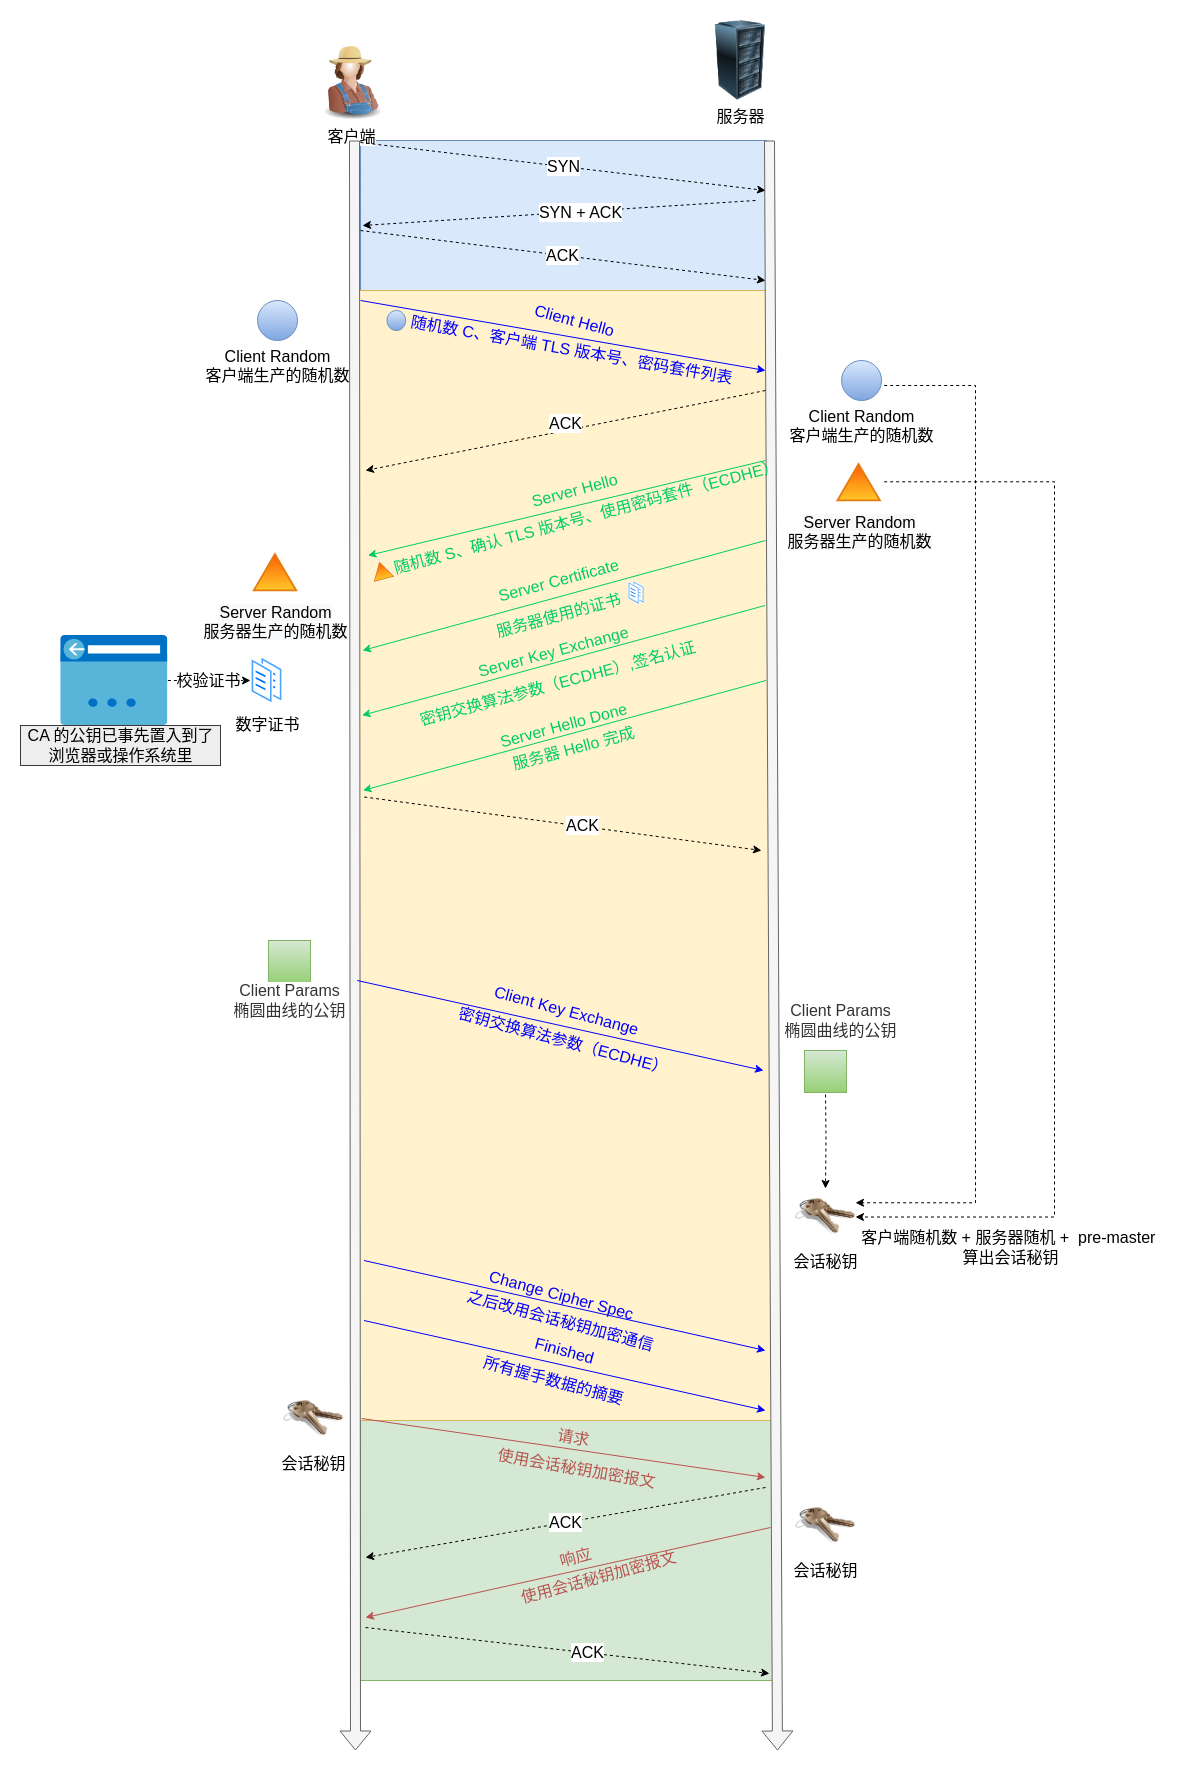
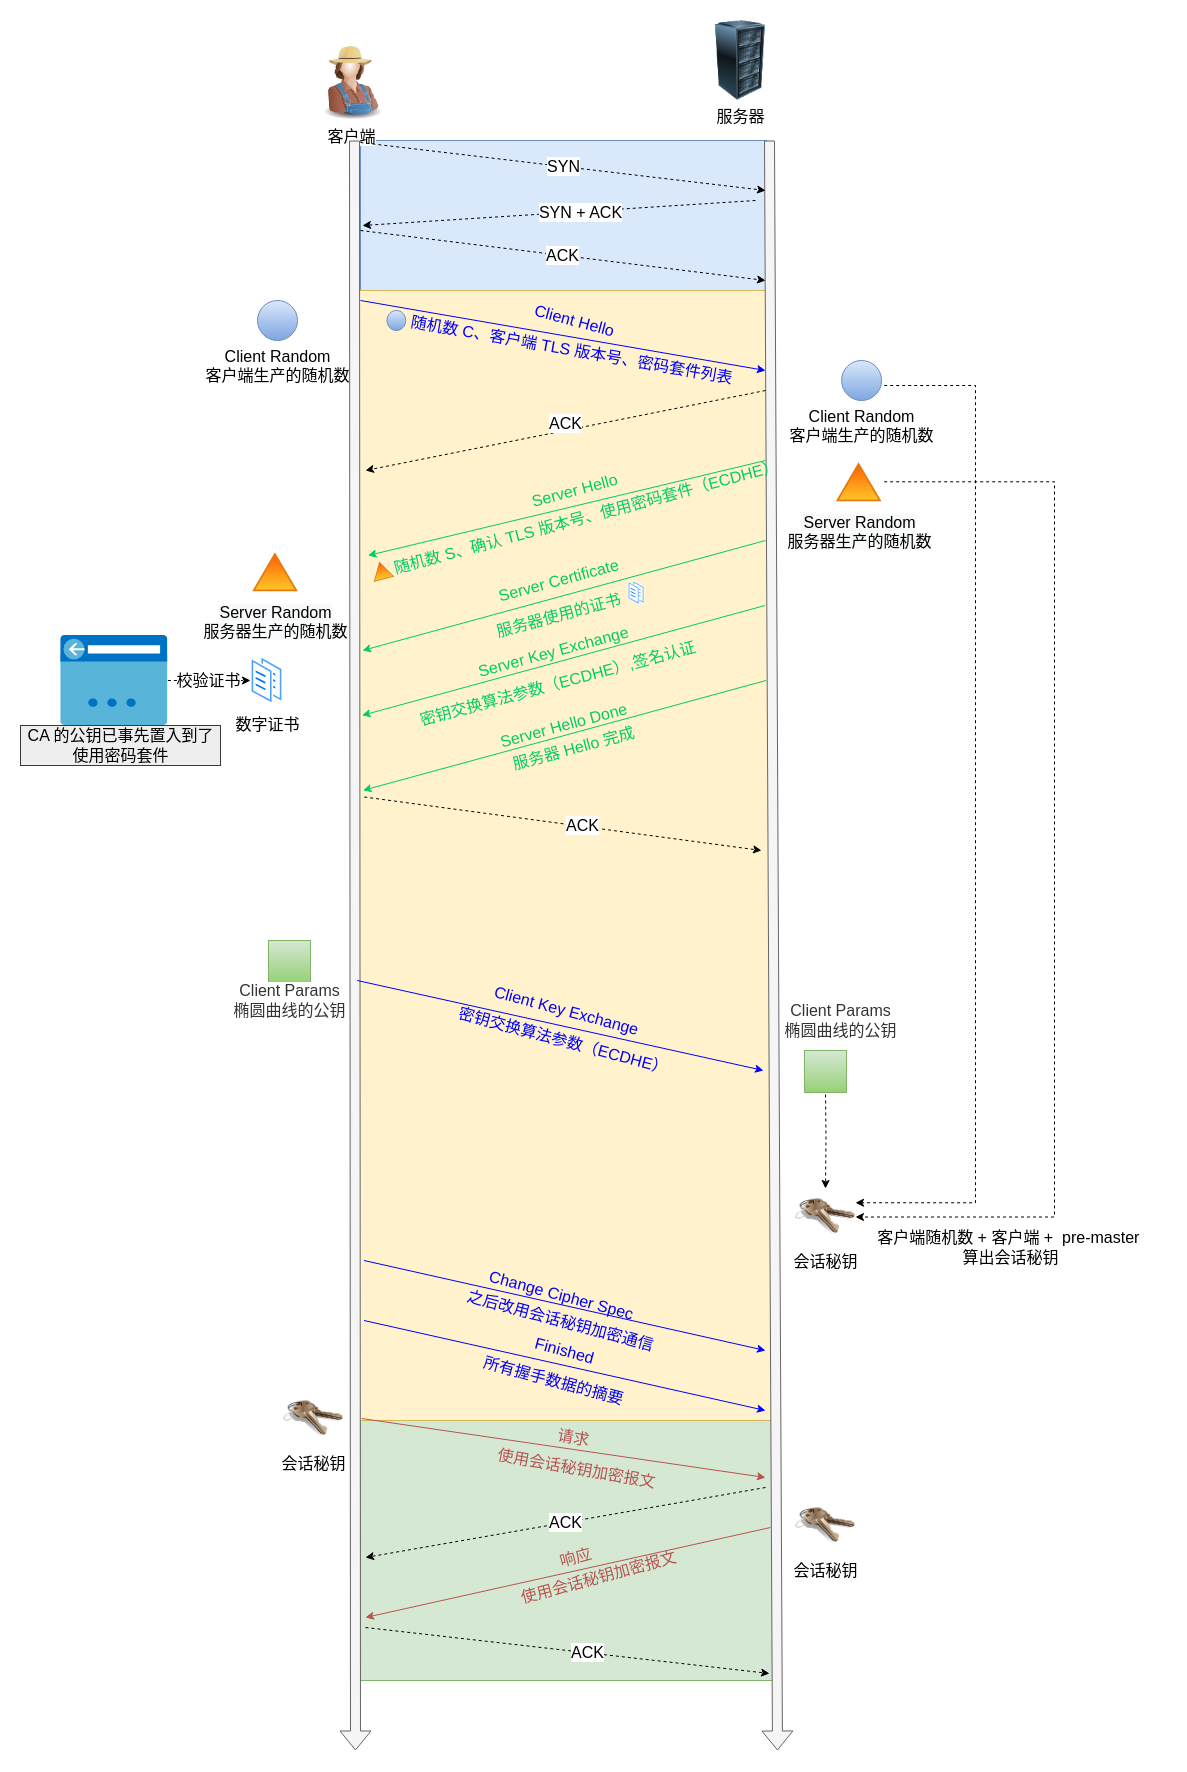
node "CA 的公钥已事先置入到了浏览器或操作系统里": label "CA 的公钥已事先置入到了浏览器或操作系统里" -> "CA 的公钥已事先置入到了使用密码套件"
node "客户端随机数 + 服务器随机 + pre-master 算出会话秘钥": label "客户端随机数 + 服务器随机 + pre-master 算出会话秘钥" -> "客户端随机数 + 客户端 + pre-master 算出会话秘钥"
